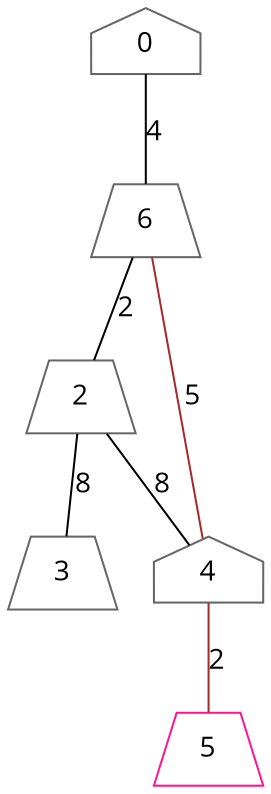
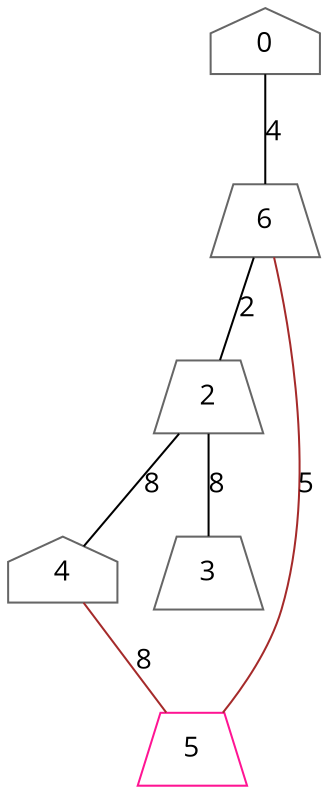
edge "6" -- "4": now "6" -- "5"
edge "4" -- "5": label "2" -> "8"
